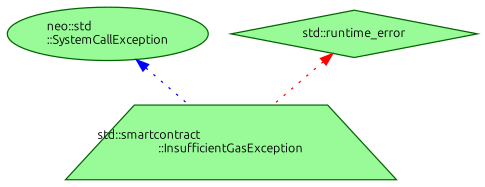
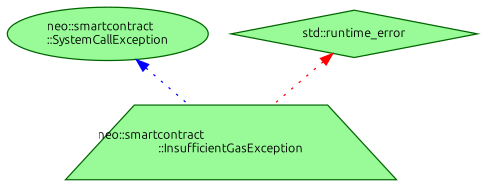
node "neo::std ::SystemCallException": label "neo::std ::SystemCallException" -> "neo::smartcontract ::SystemCallException"
node "std::smartcontract ::InsufficientGasException": label "std::smartcontract ::InsufficientGasException" -> "neo::smartcontract ::InsufficientGasException"
